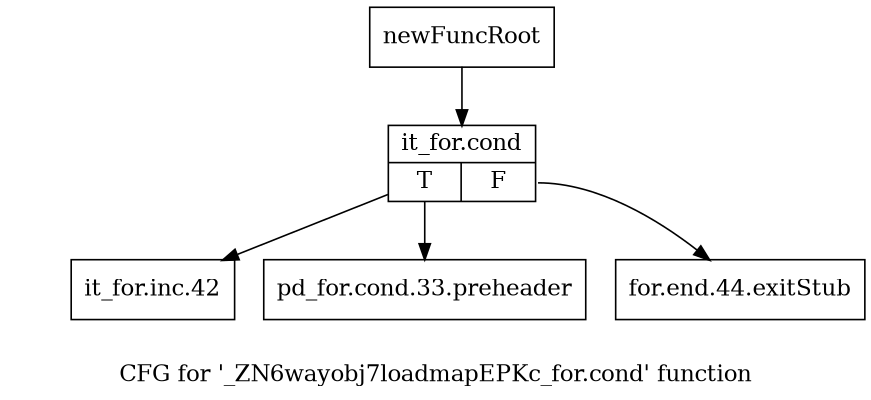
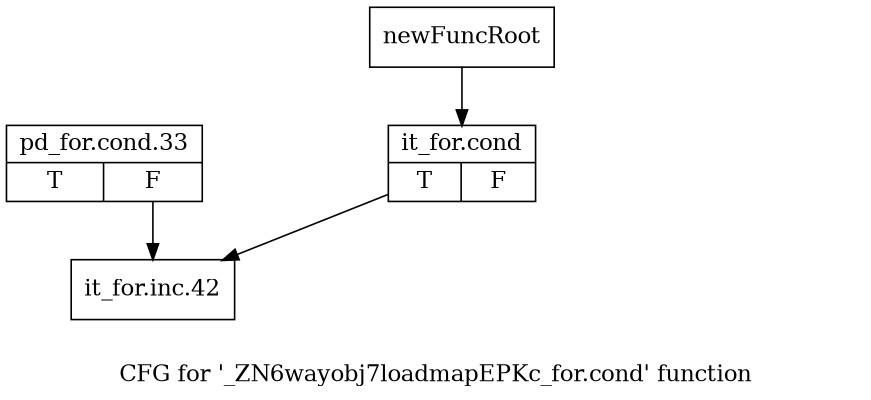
node "pd_for.cond.33": added
node "pd_for.cond.33.preheader": removed
node "for.end.44.exitStub": removed
